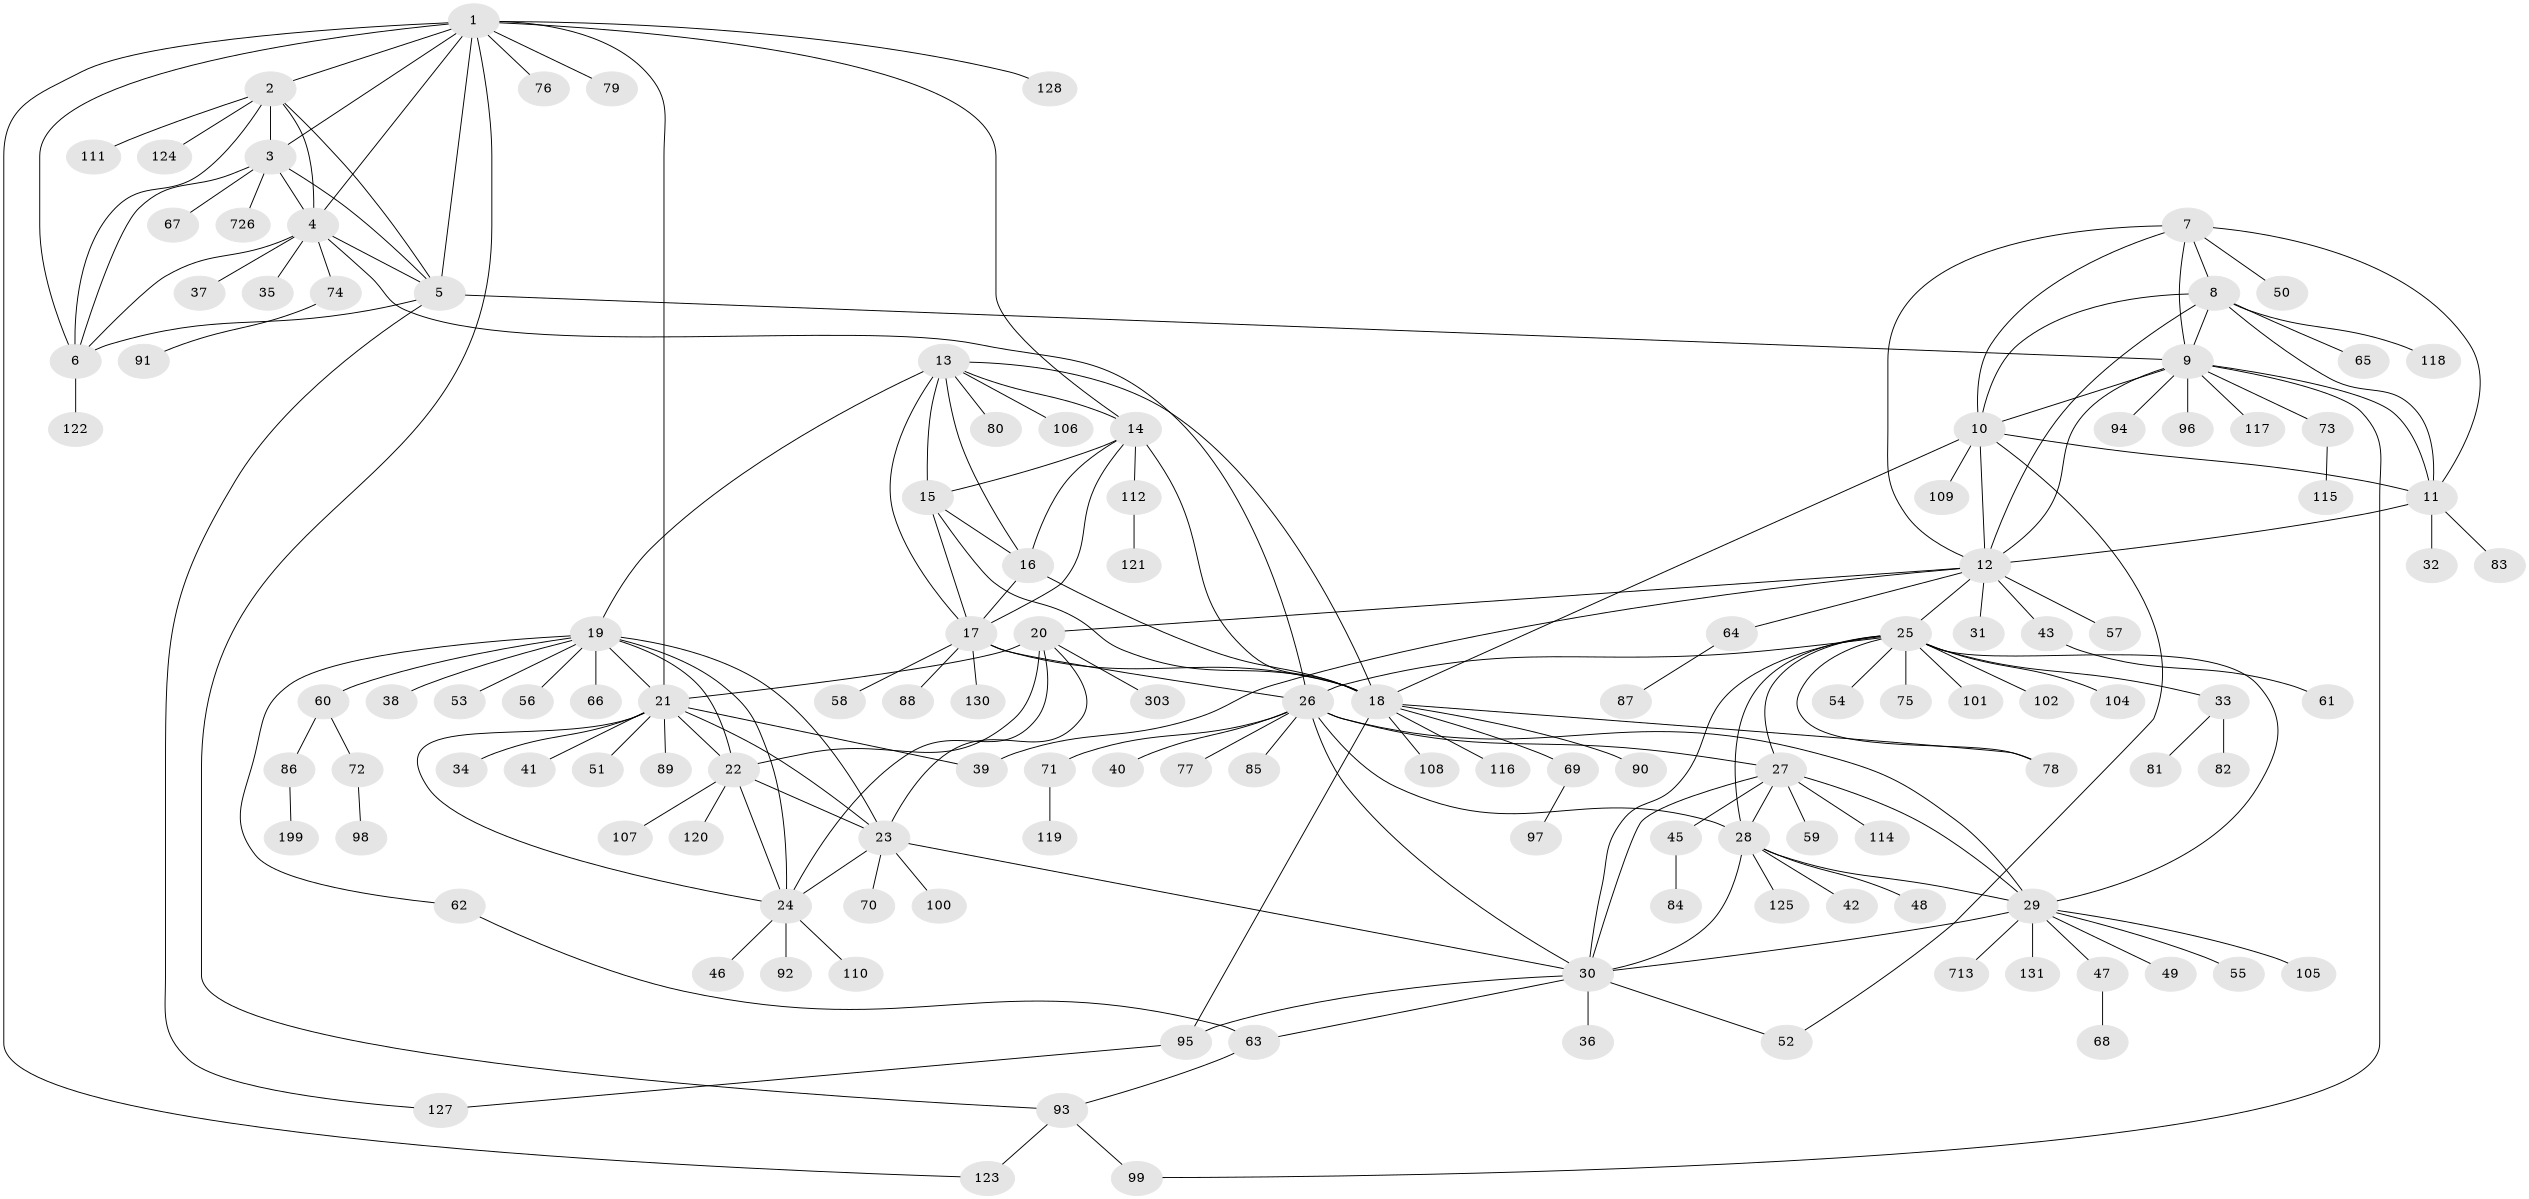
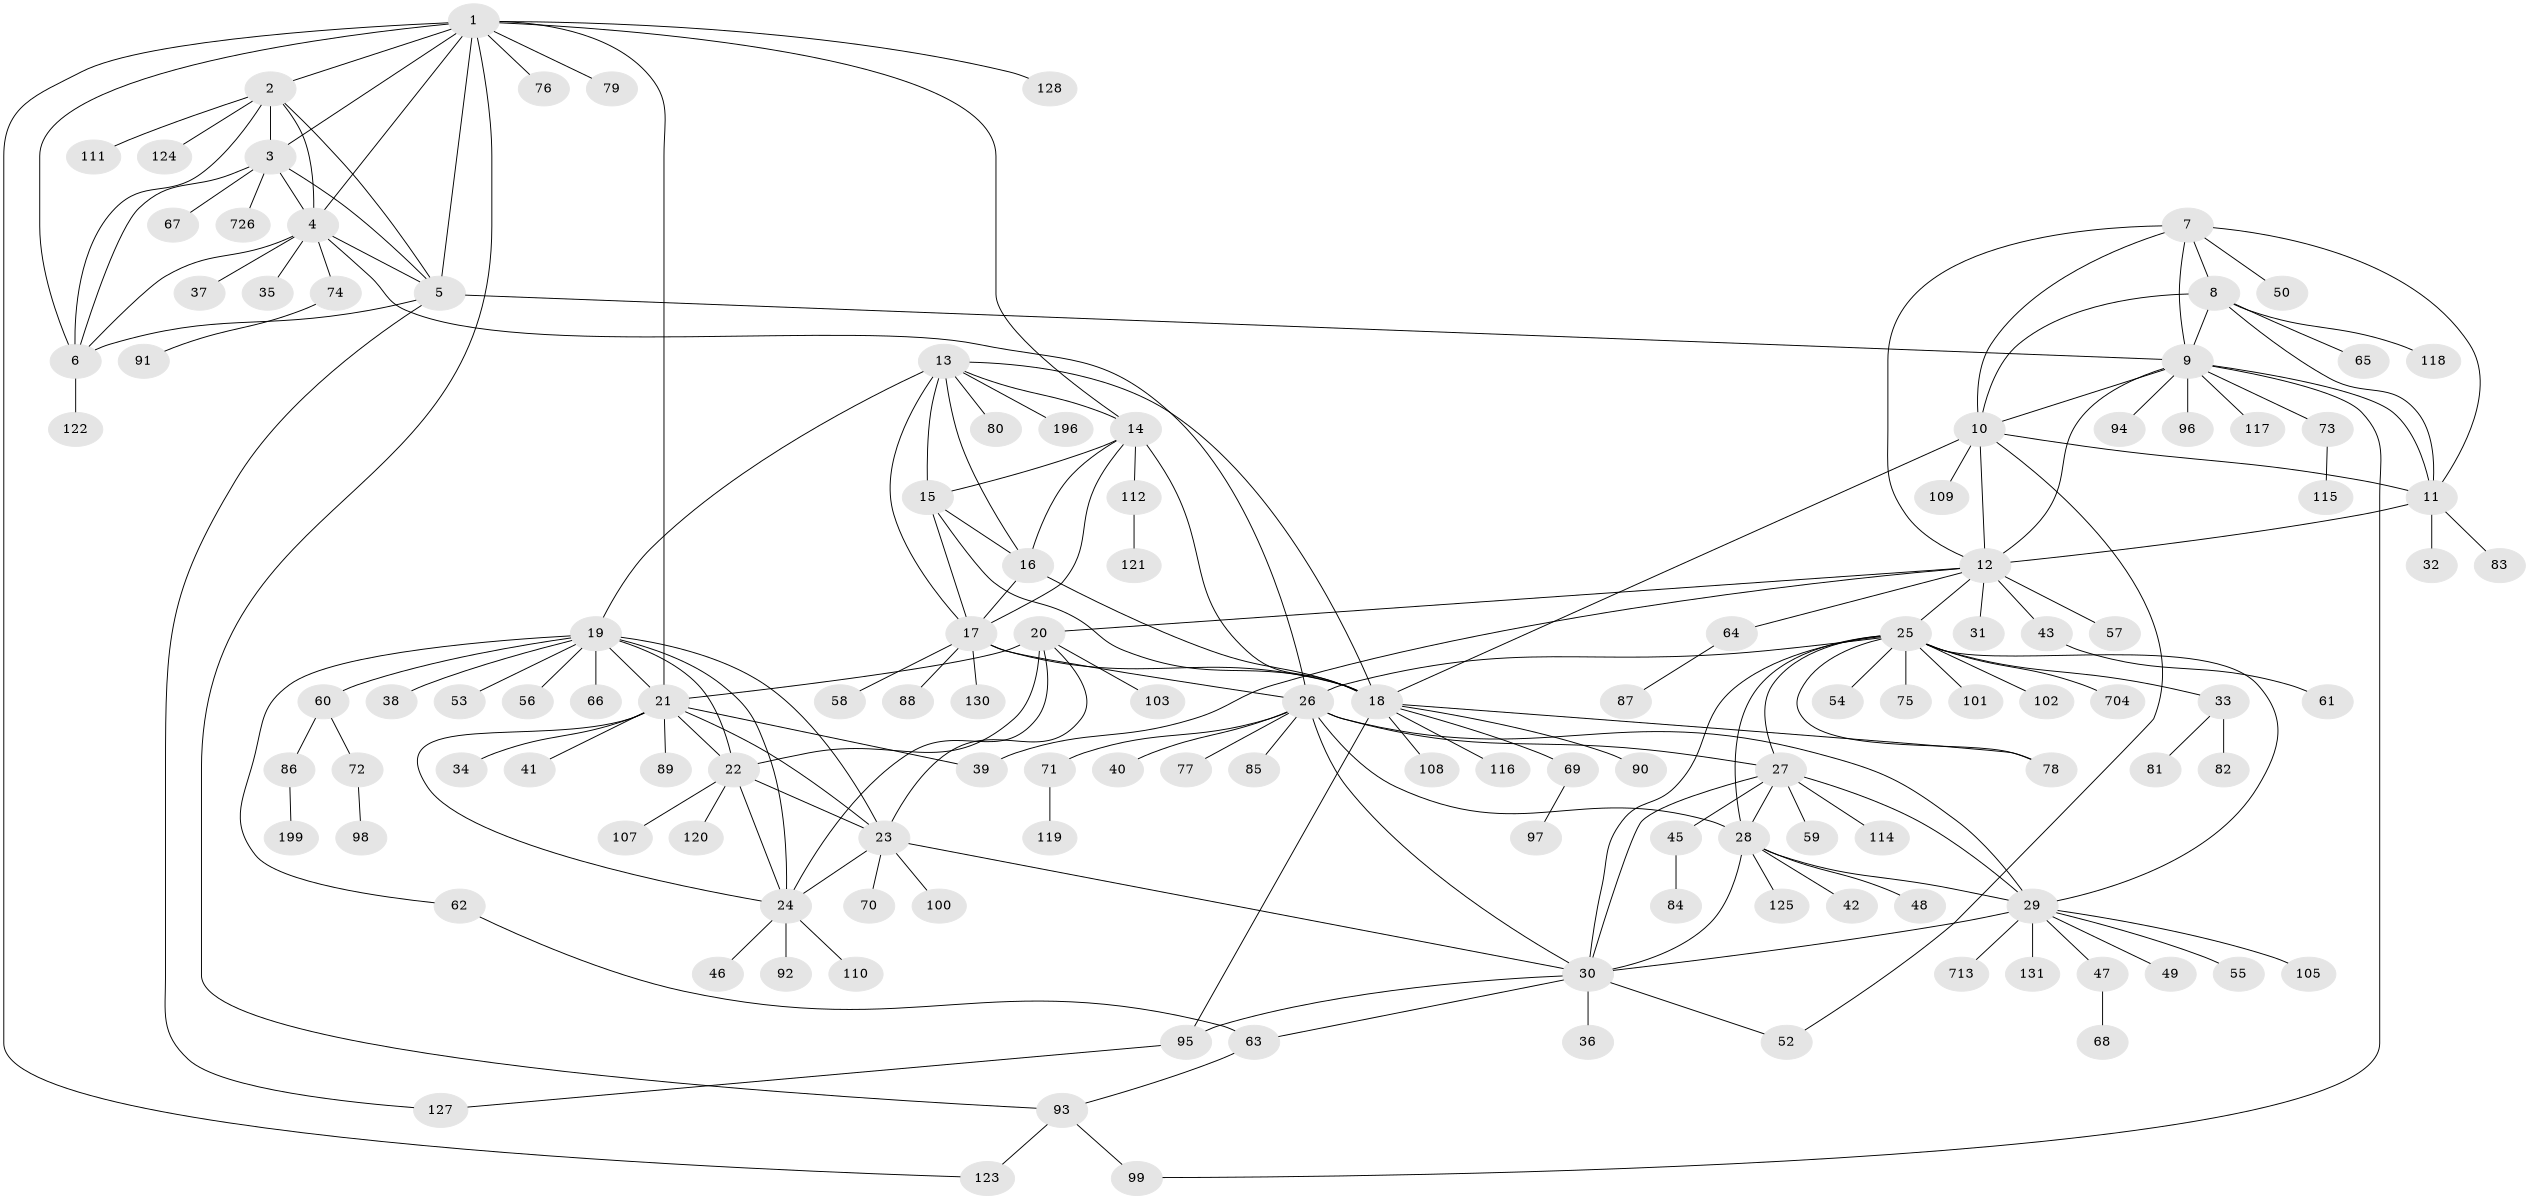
edge "8" -- "12": removed
node "106": label "106" -> "196"
node "303": label "303" -> "103"
node "104": label "104" -> "704"
node "51": removed
